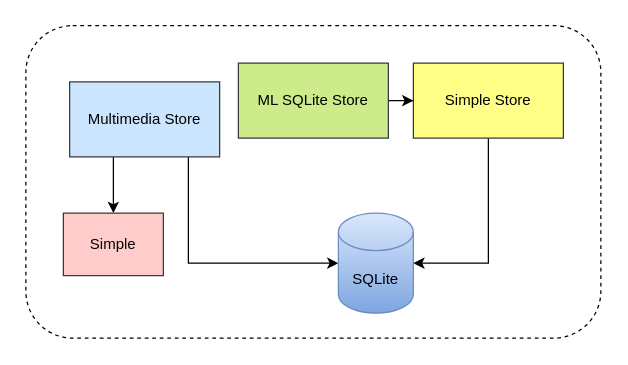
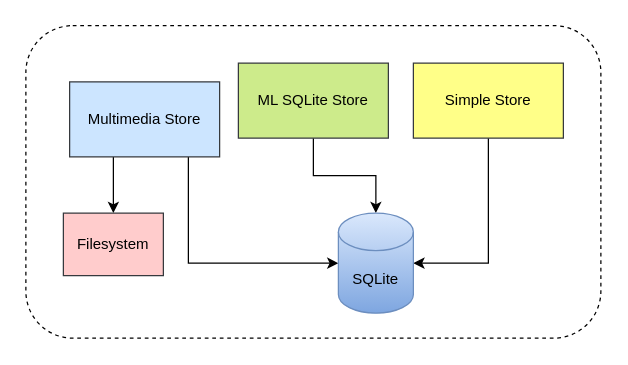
edge "ML SQLite Store" -> "Simple Store": now "ML SQLite Store" -> "SQLite"
node "Simple": label "Simple" -> "Filesystem"
